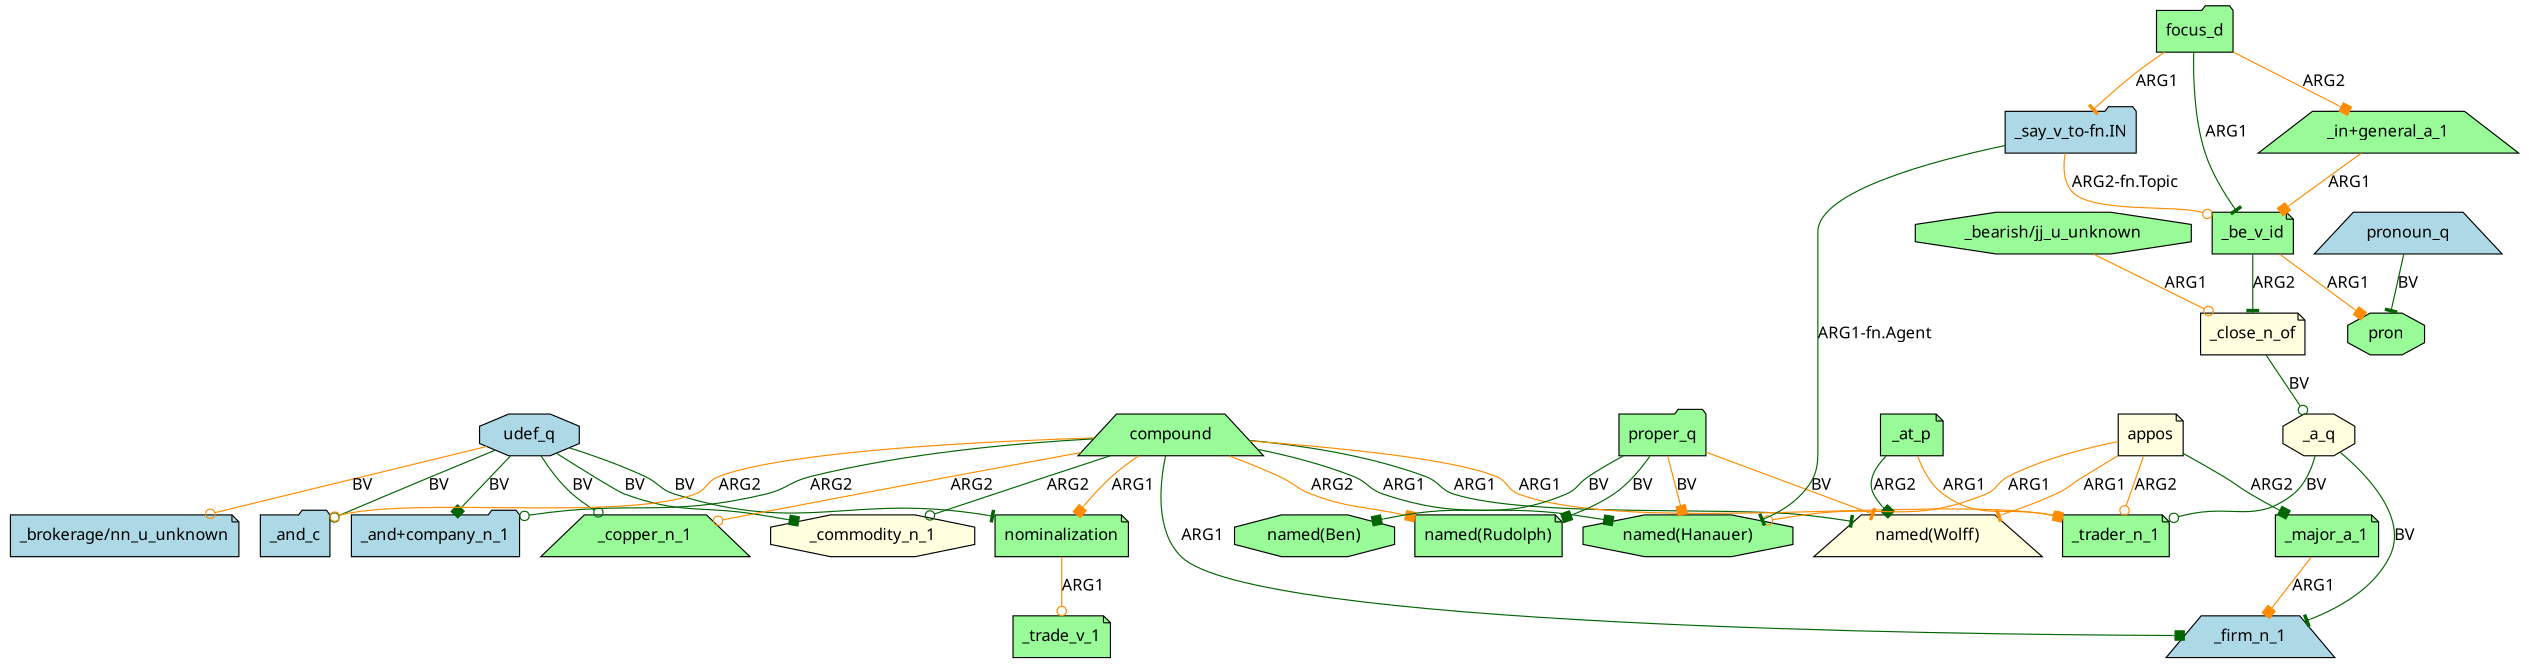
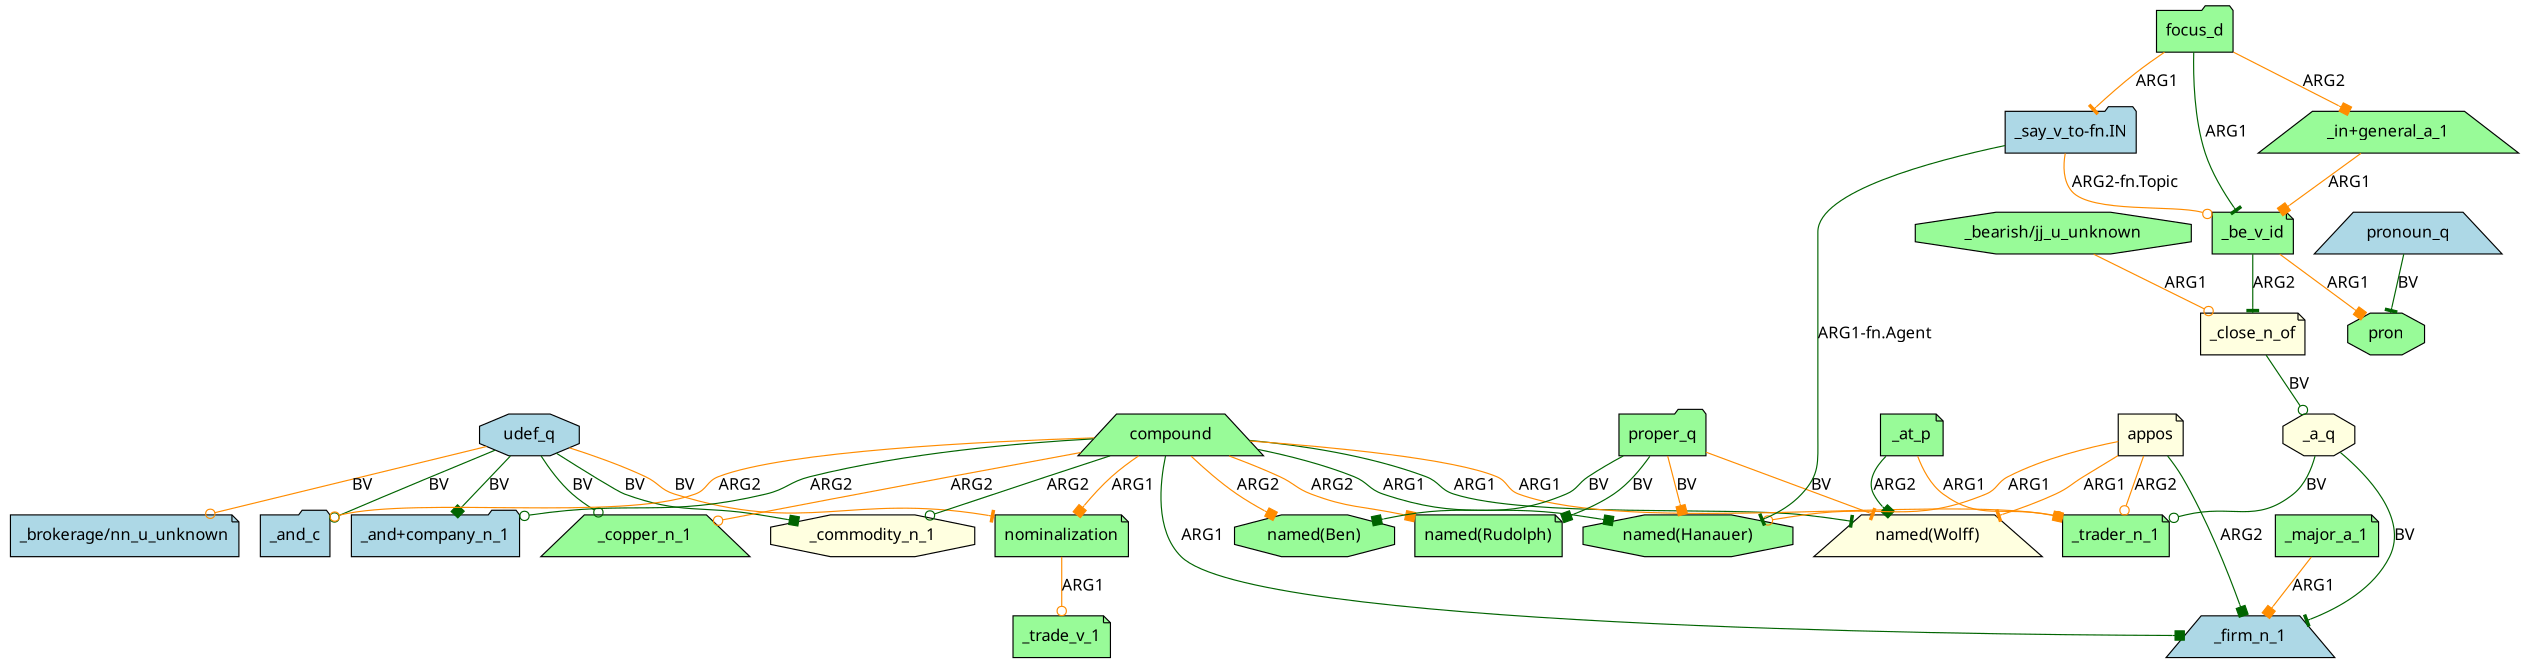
edge "appos" -> "_major_a_1": now "appos" -> "_firm_n_1"
edge "compound" -> "named(Ben)": added, label "ARG2"
edge "udef_q" -> "nominalization": color darkgreen -> darkorange
